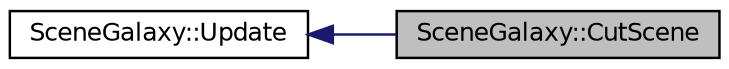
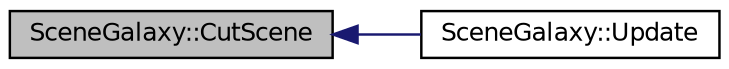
edge "SceneGalaxy::CutScene" -> "SceneGalaxy::Update": reversed
